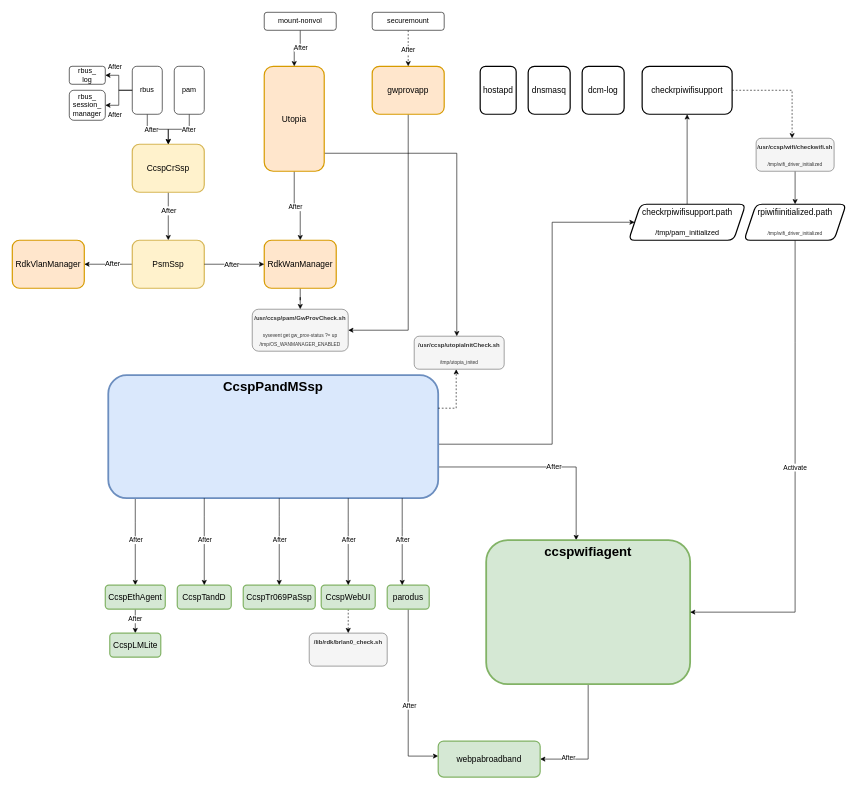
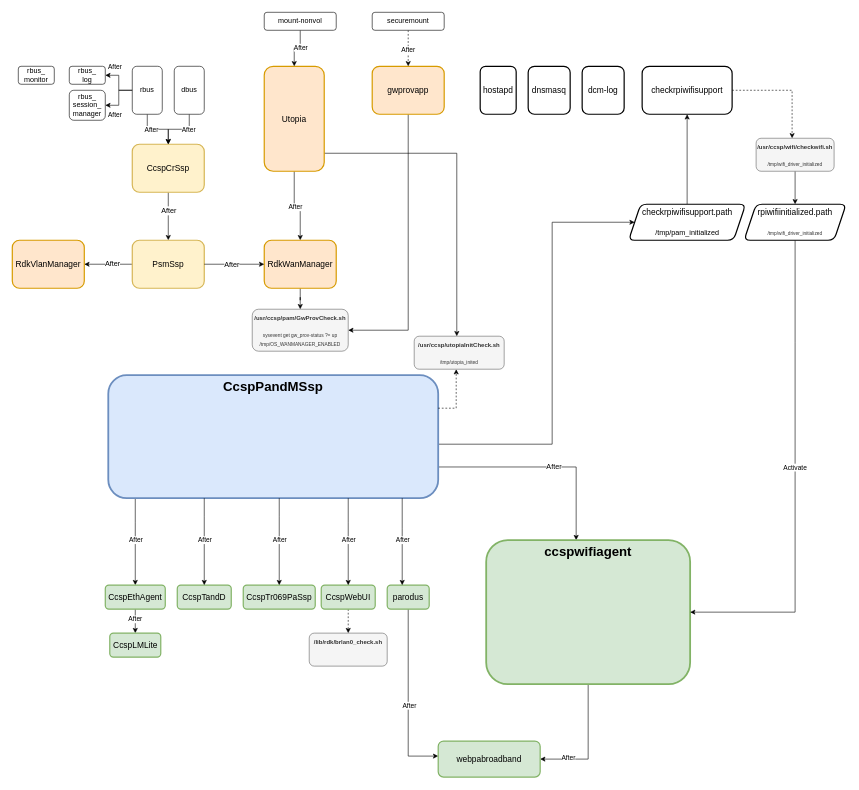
node "rbus_ monitor": added
node "pam": label "pam" -> "dbus"
